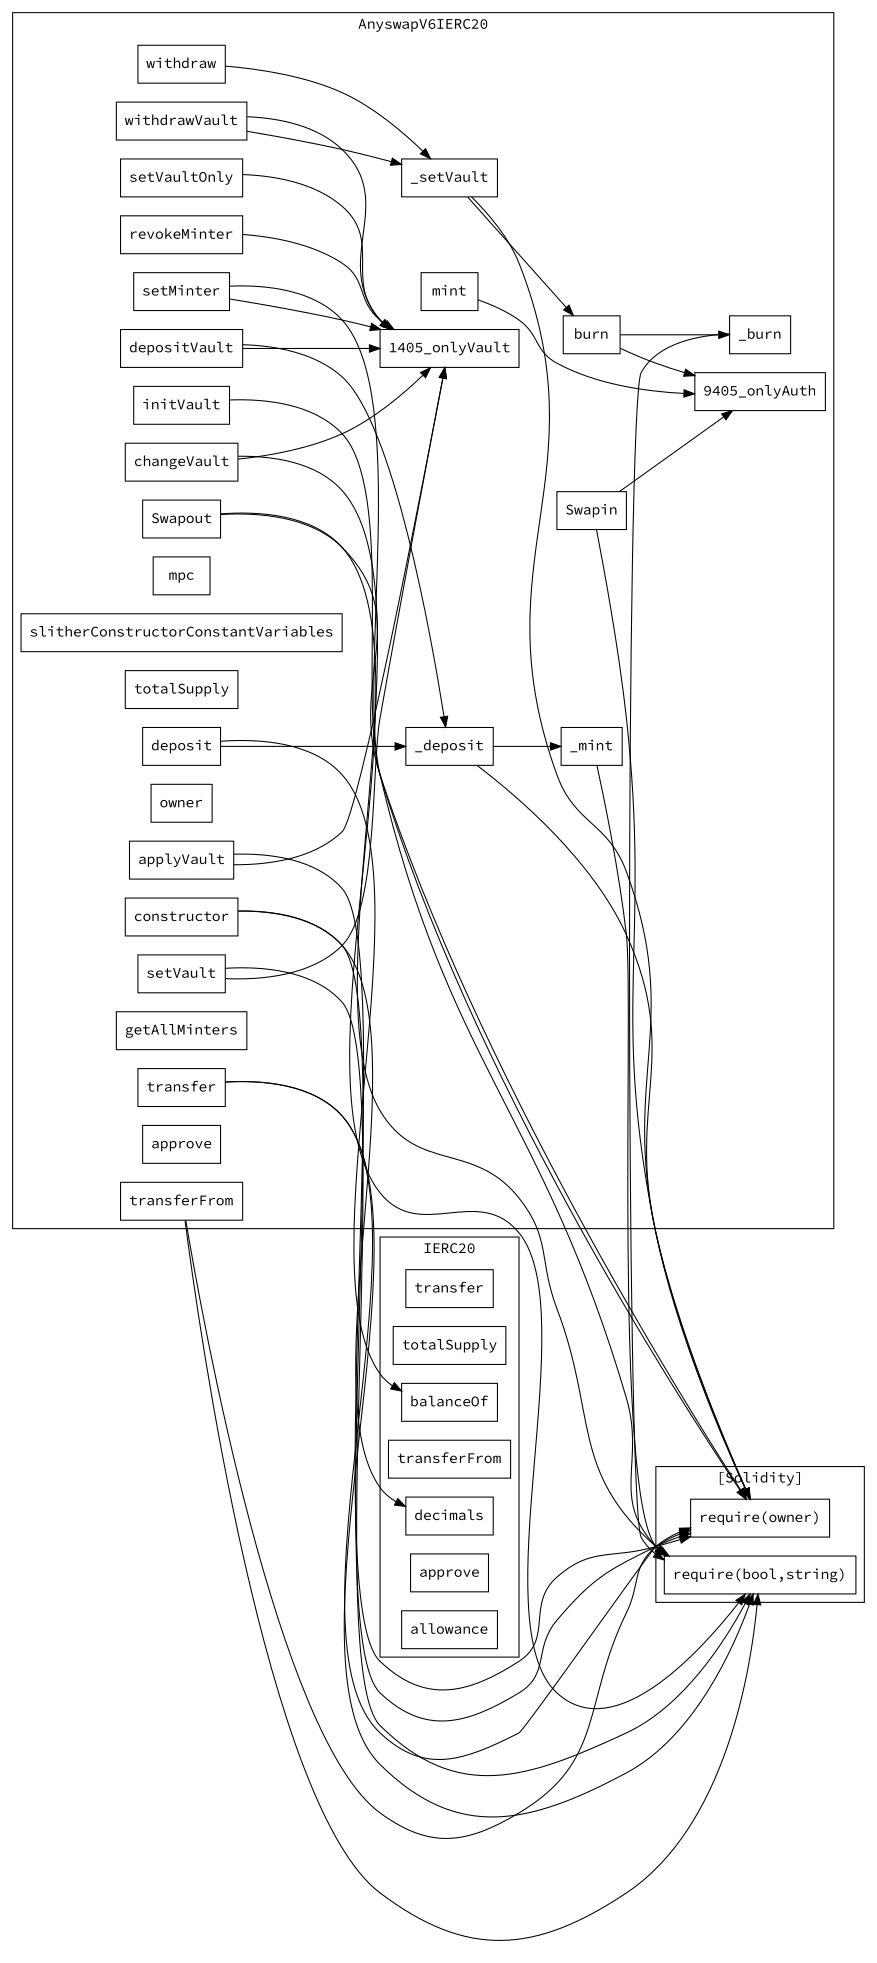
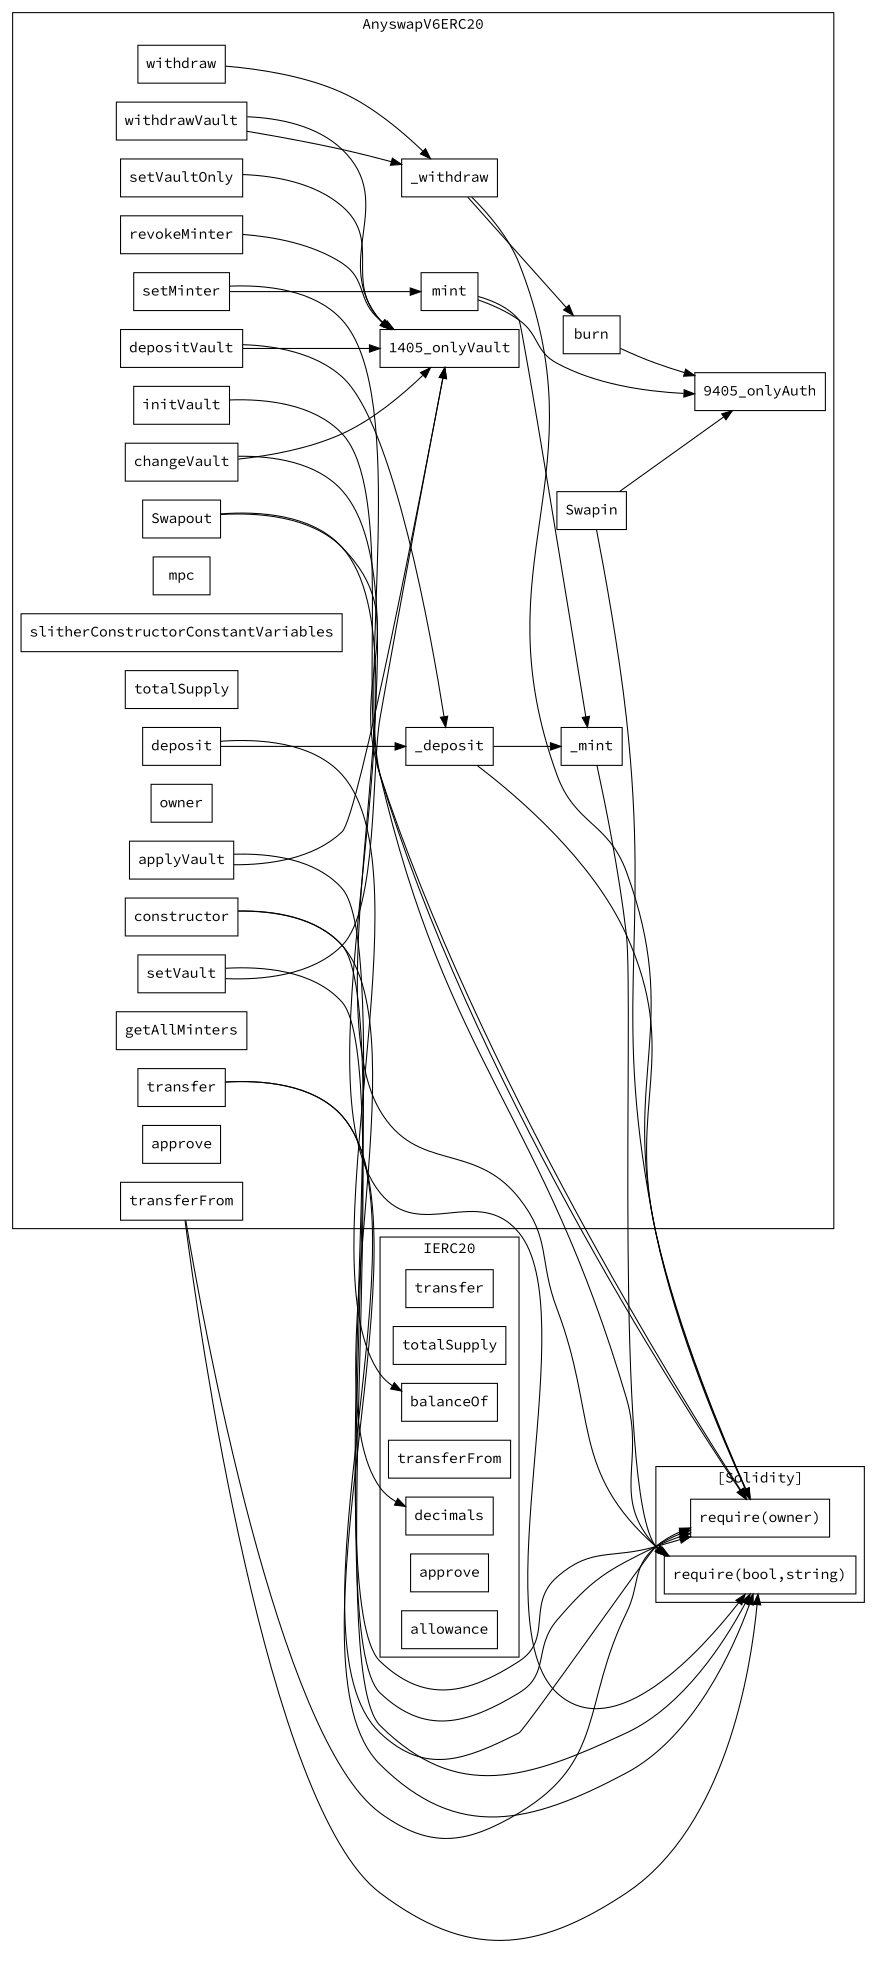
cluster "AnyswapV6IERC20": label "AnyswapV6IERC20" -> "AnyswapV6ERC20"
node "_setVault": label "_setVault" -> "_withdraw"
edge "setMinter" -> "1405_onlyVault": now "setMinter" -> "mint"
node "_burn": removed
edge "mint" -> "_mint": added
